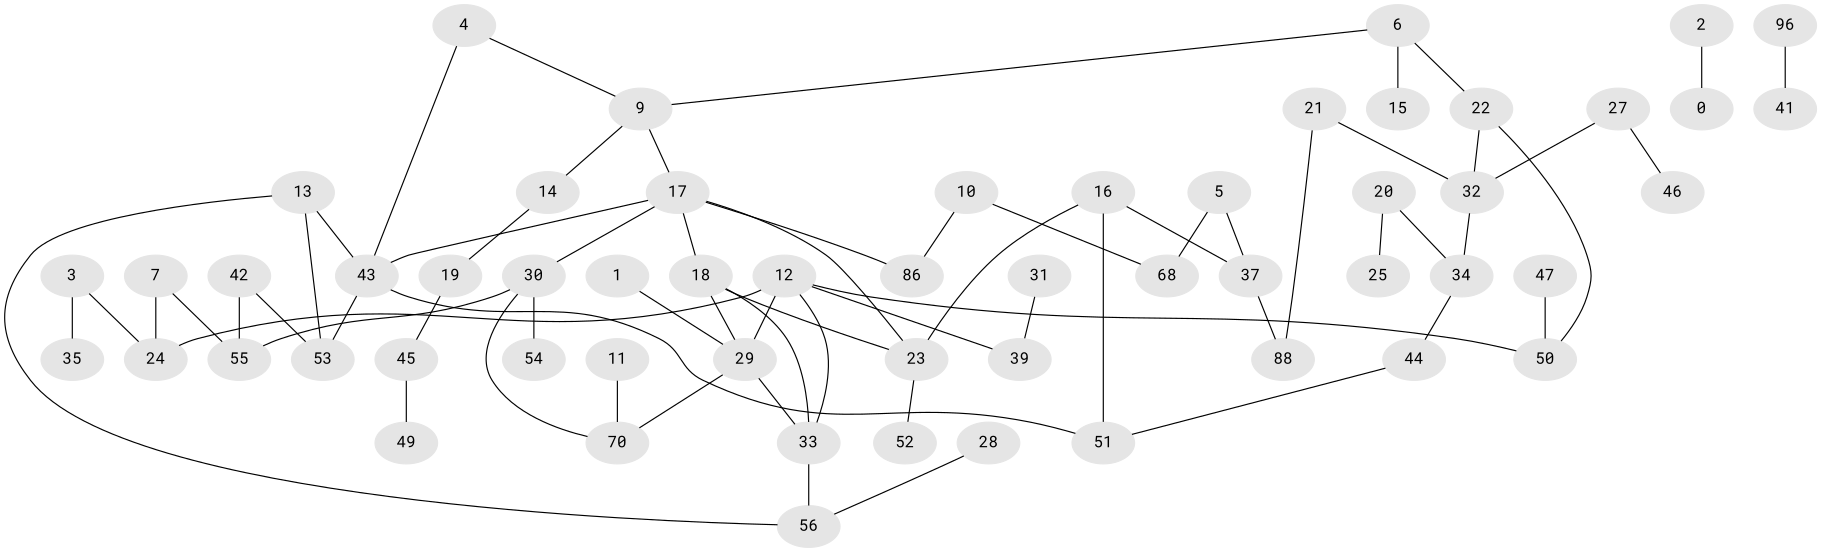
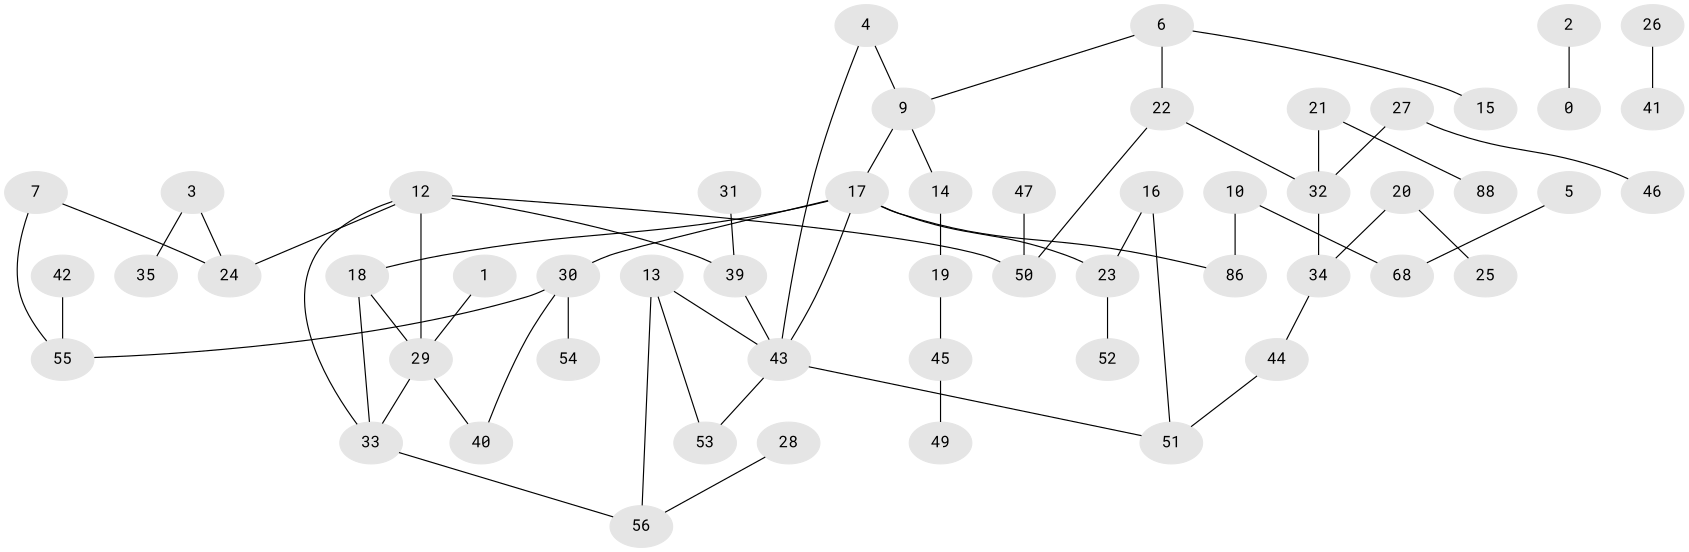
node "96": label "96" -> "26"
node "37": removed
edge "42" -- "53": removed
edge "39" -- "43": added
edge "18" -- "23": removed
node "11": removed
node "70": label "70" -> "40"
